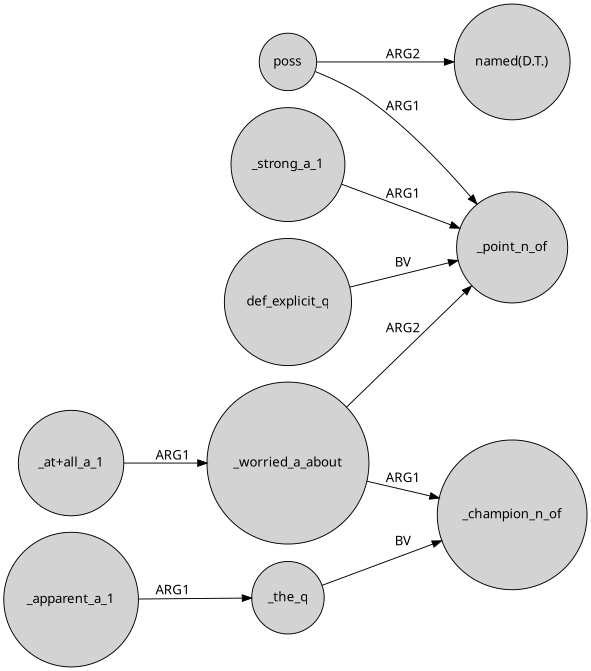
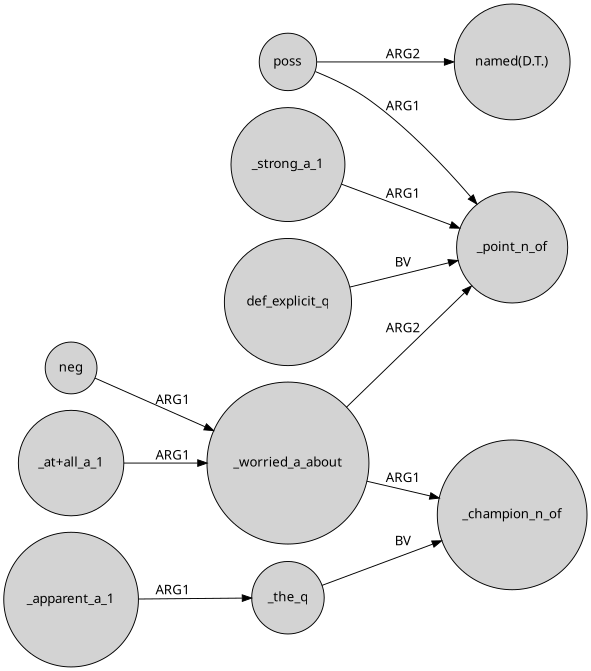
node "neg": added
